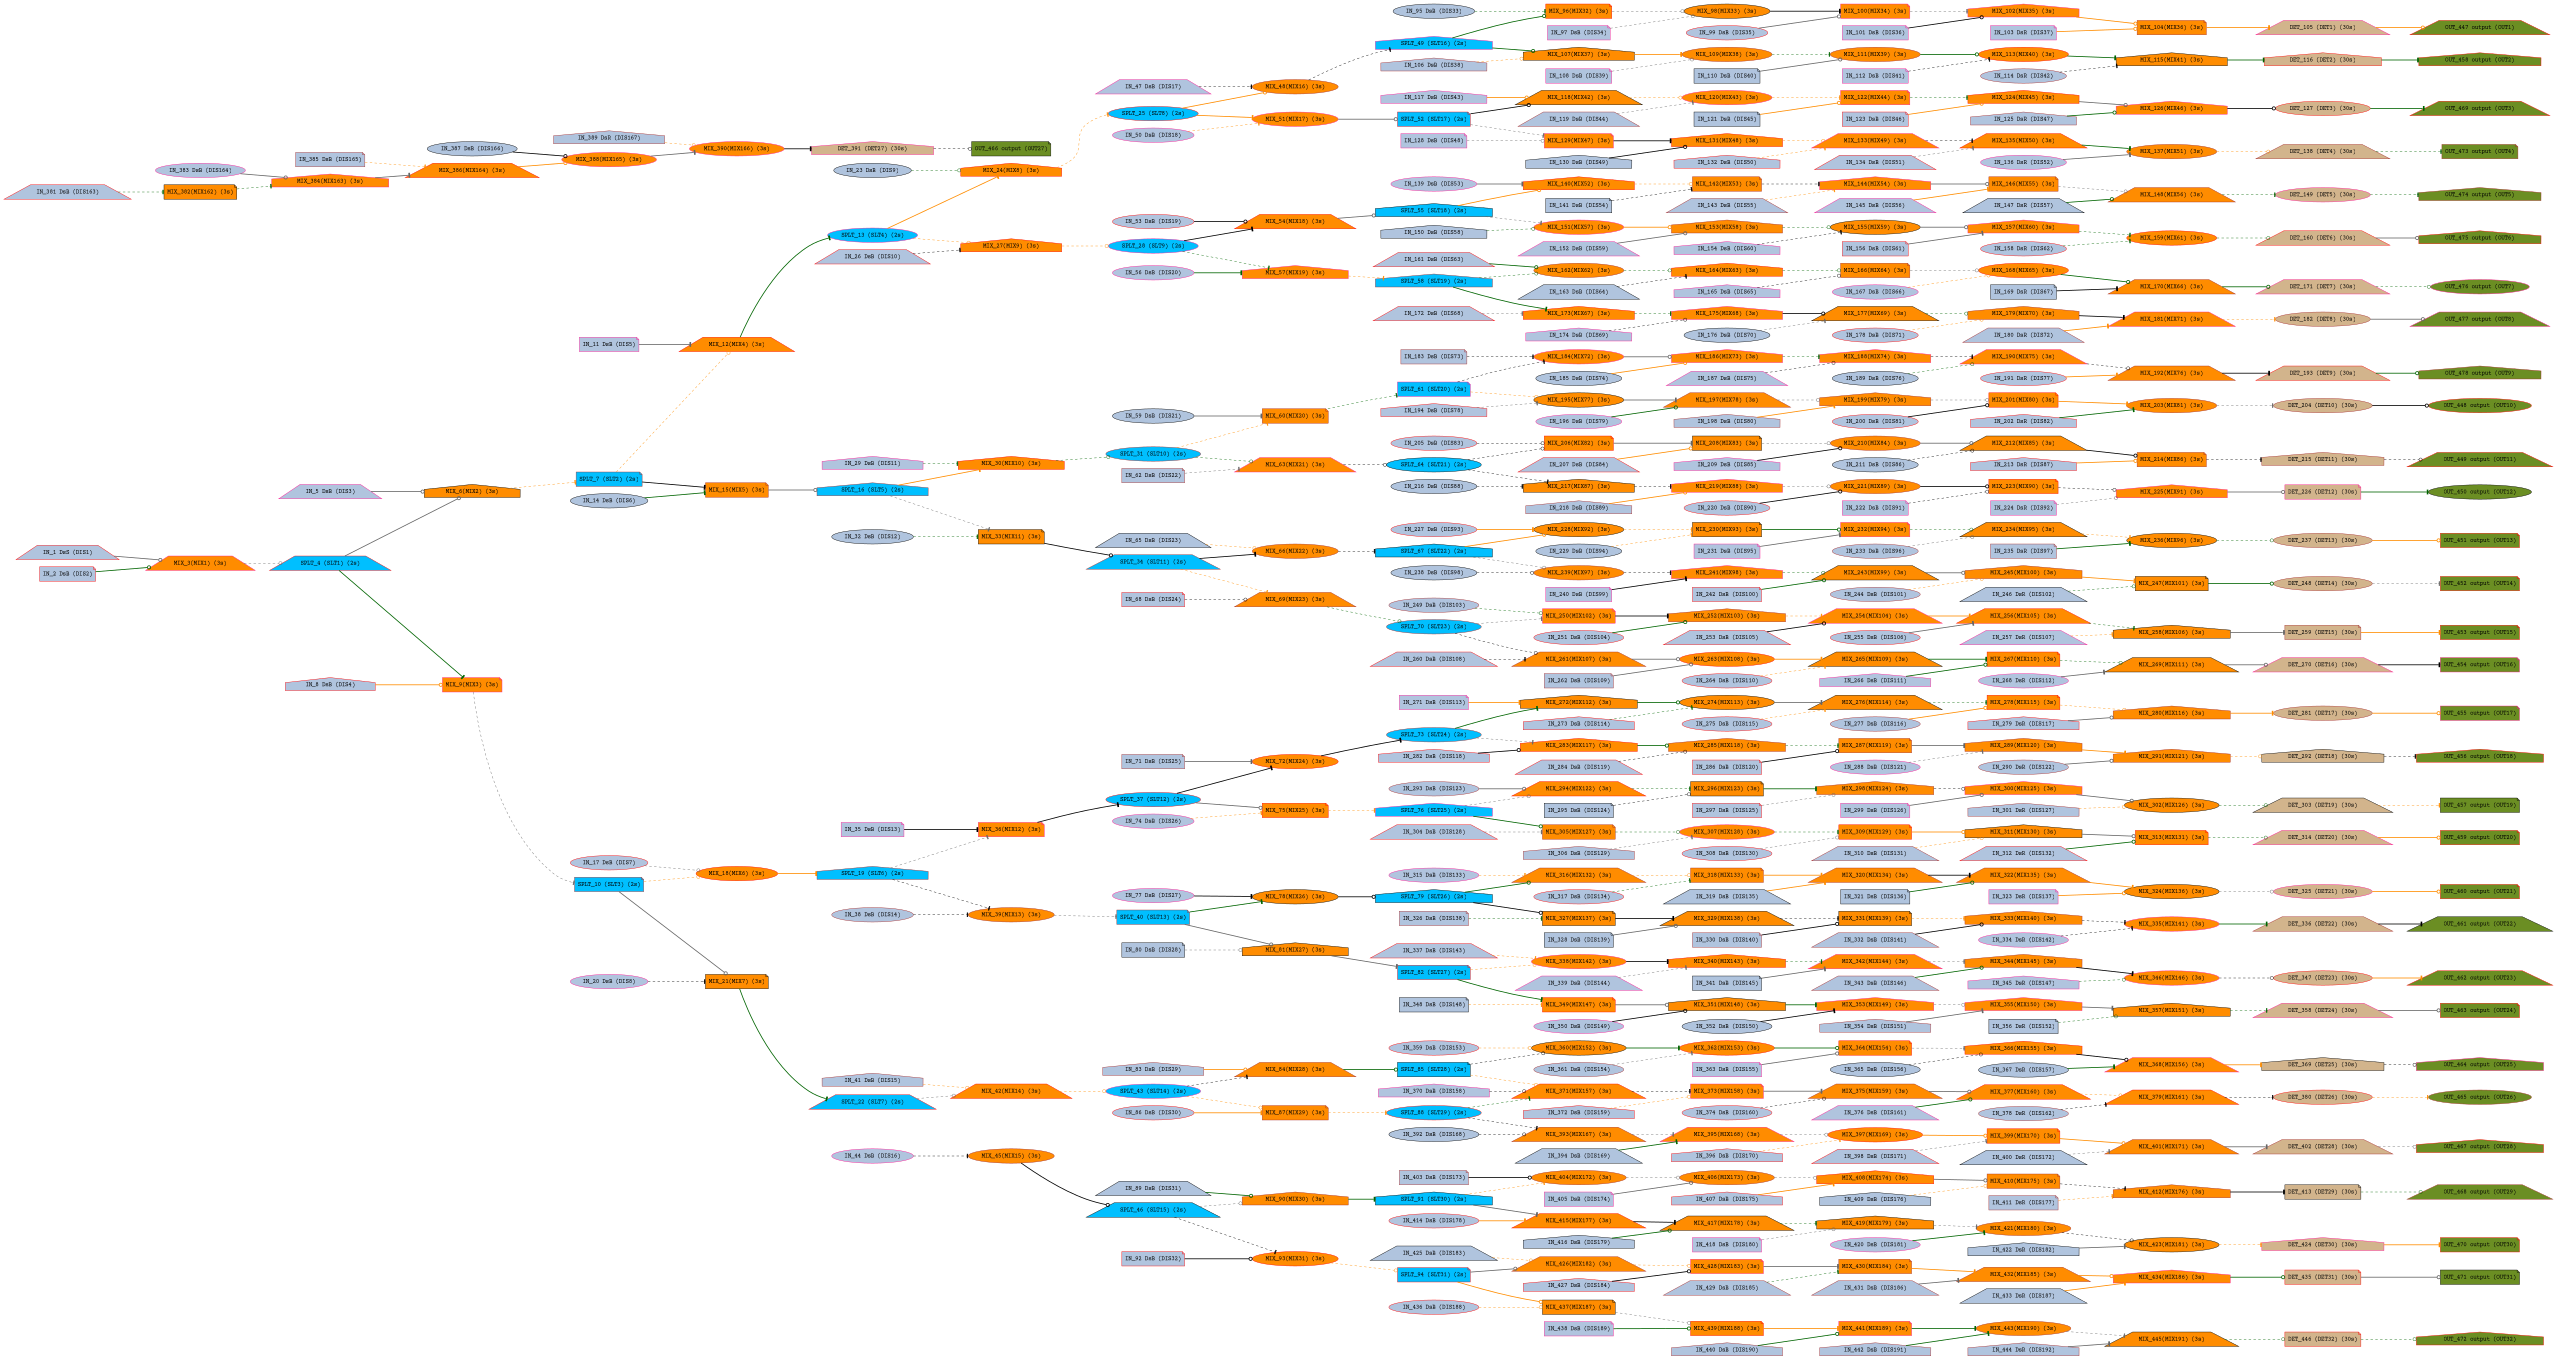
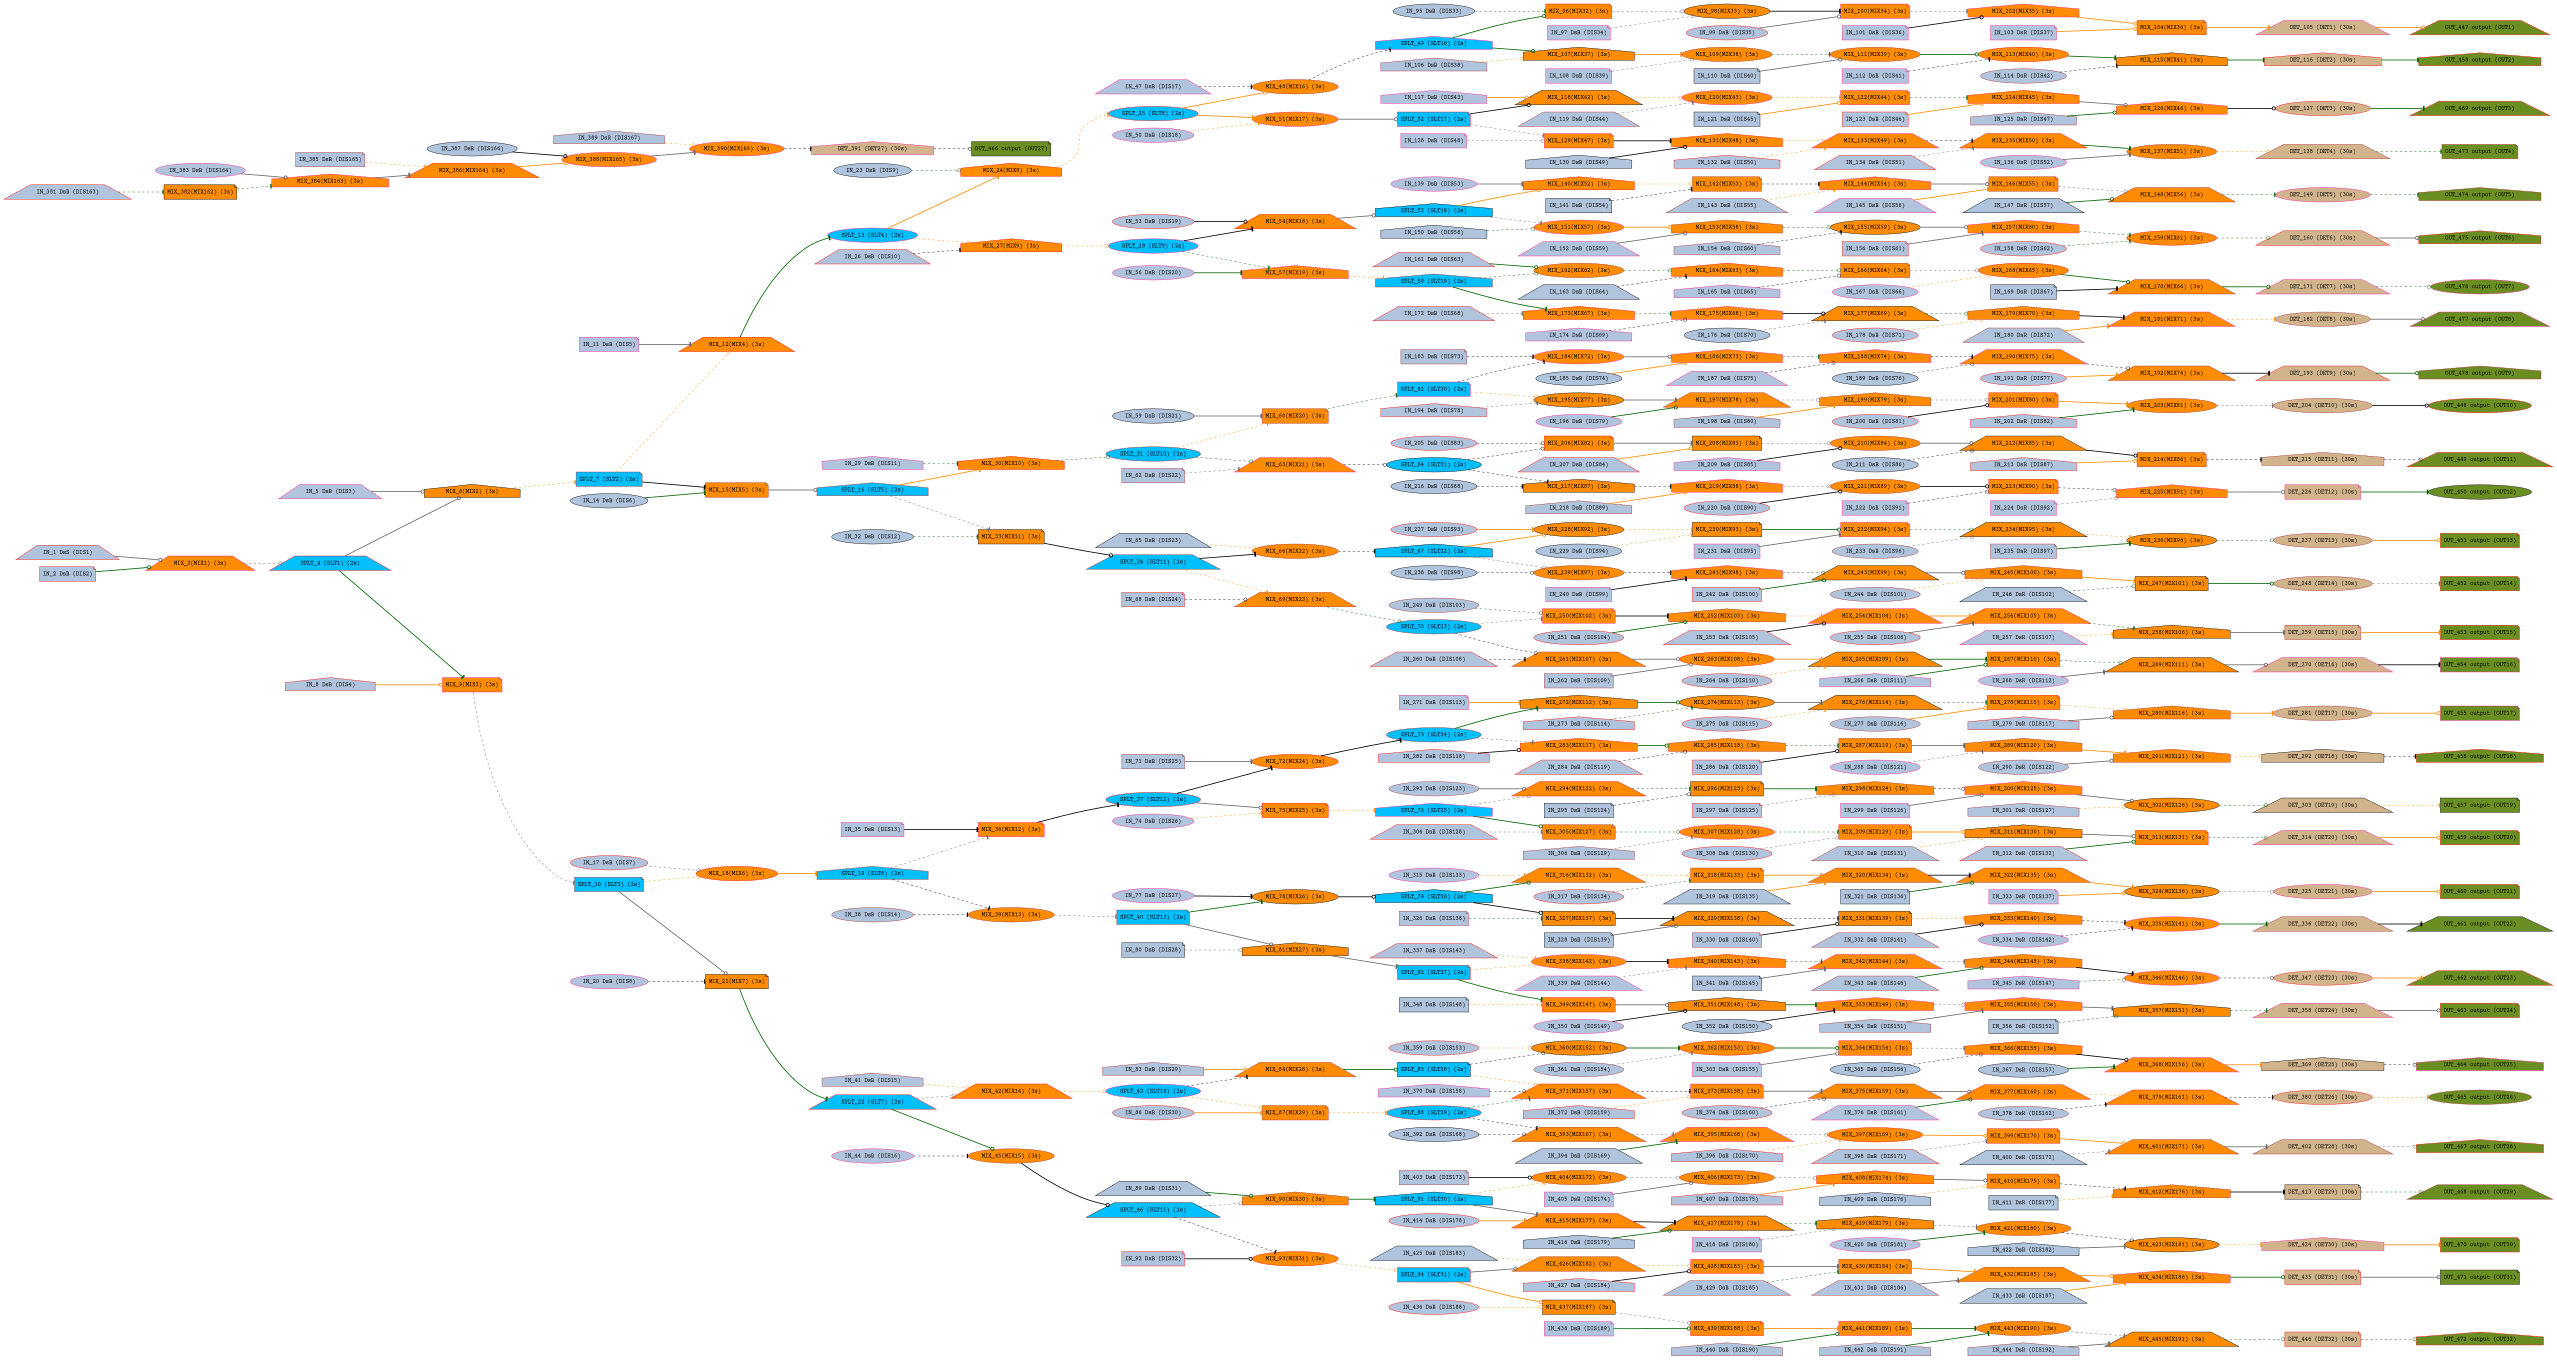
edge "MIX_390(MIX166) (3s)" -> "DET_391 (DET27) (30s)": style bold -> dashed
node "IN_154 DsB (DIS60)": color deeppink -> brown
edge "SPLT_22 (SLT7) (2s)" -> "MIX_45(MIX15) (3s)": added
node "IN_411 DsR (DIS177)": color brown -> black
